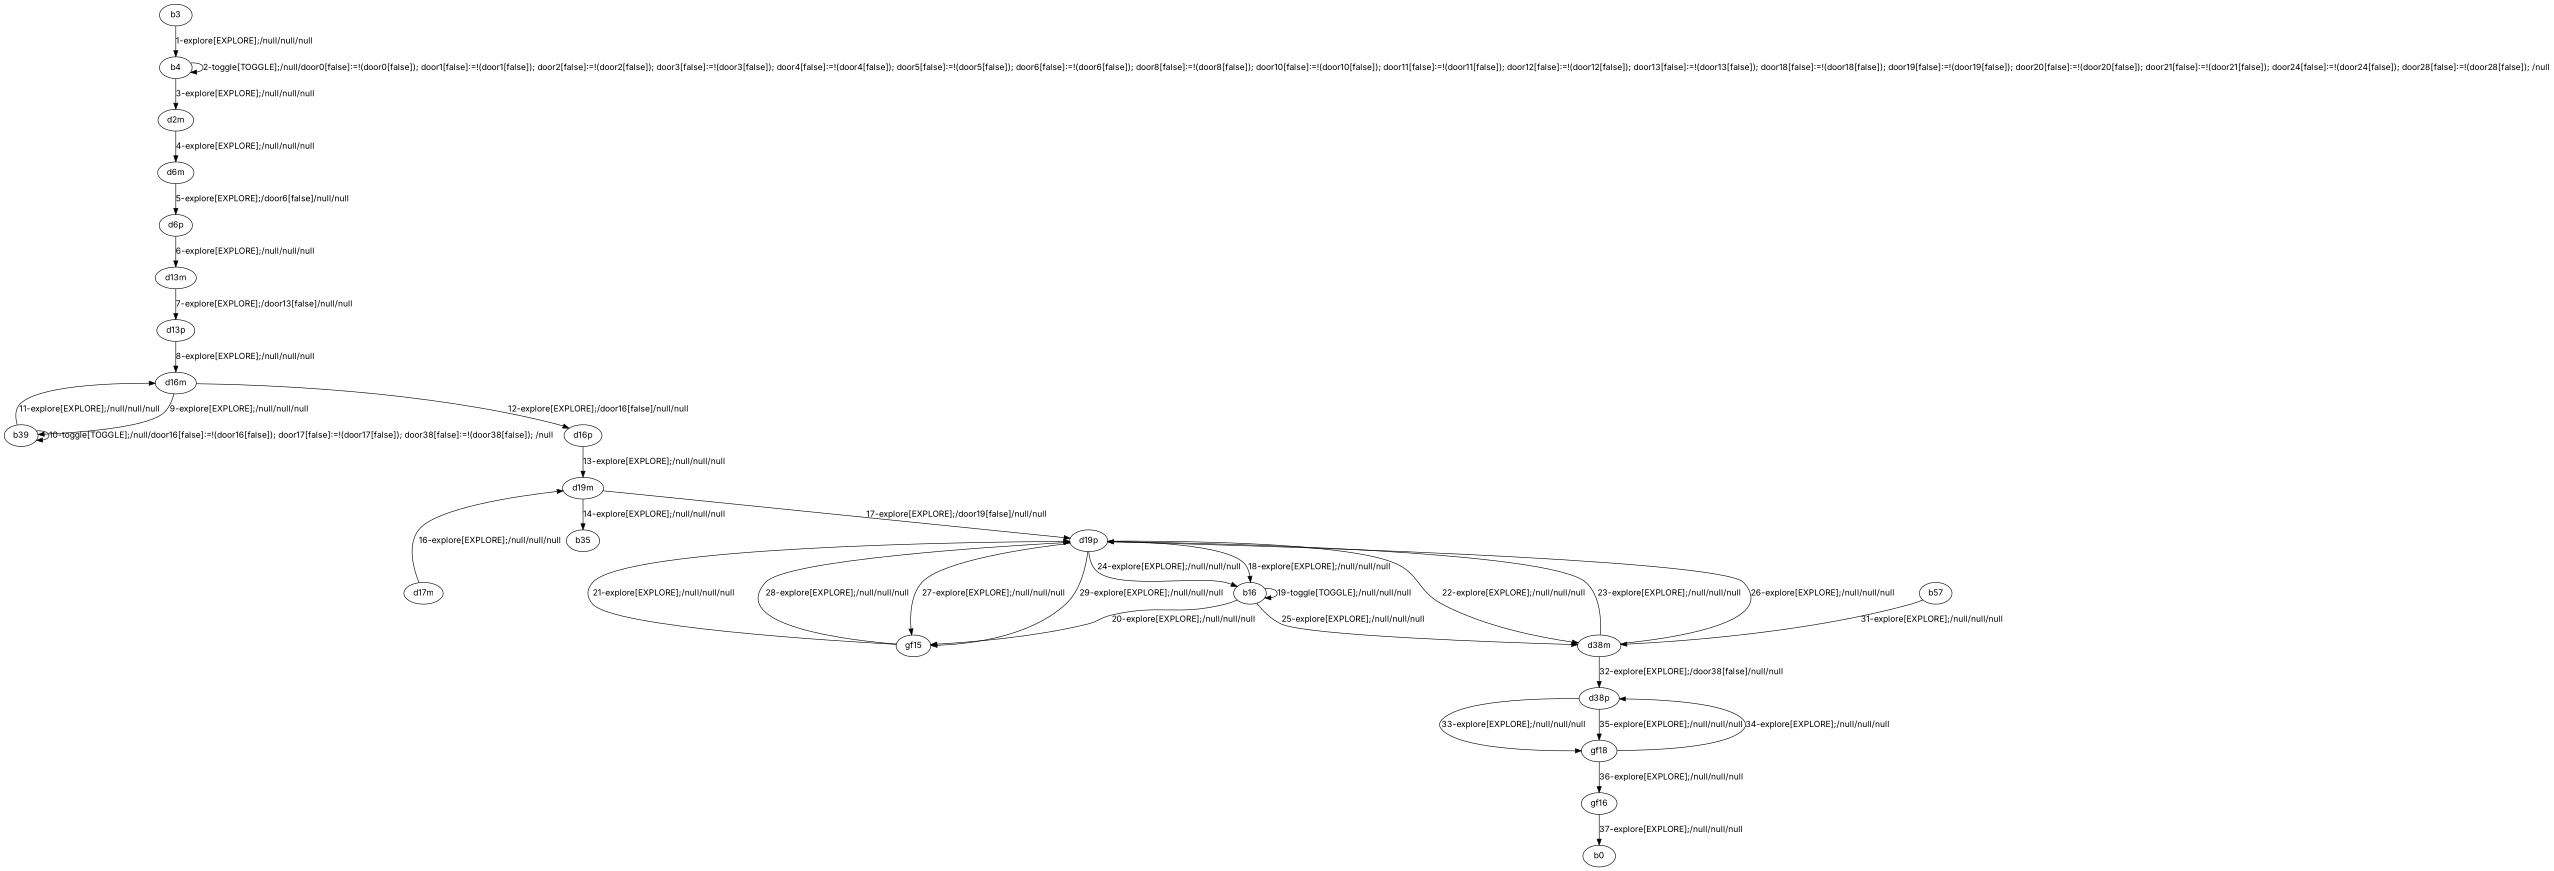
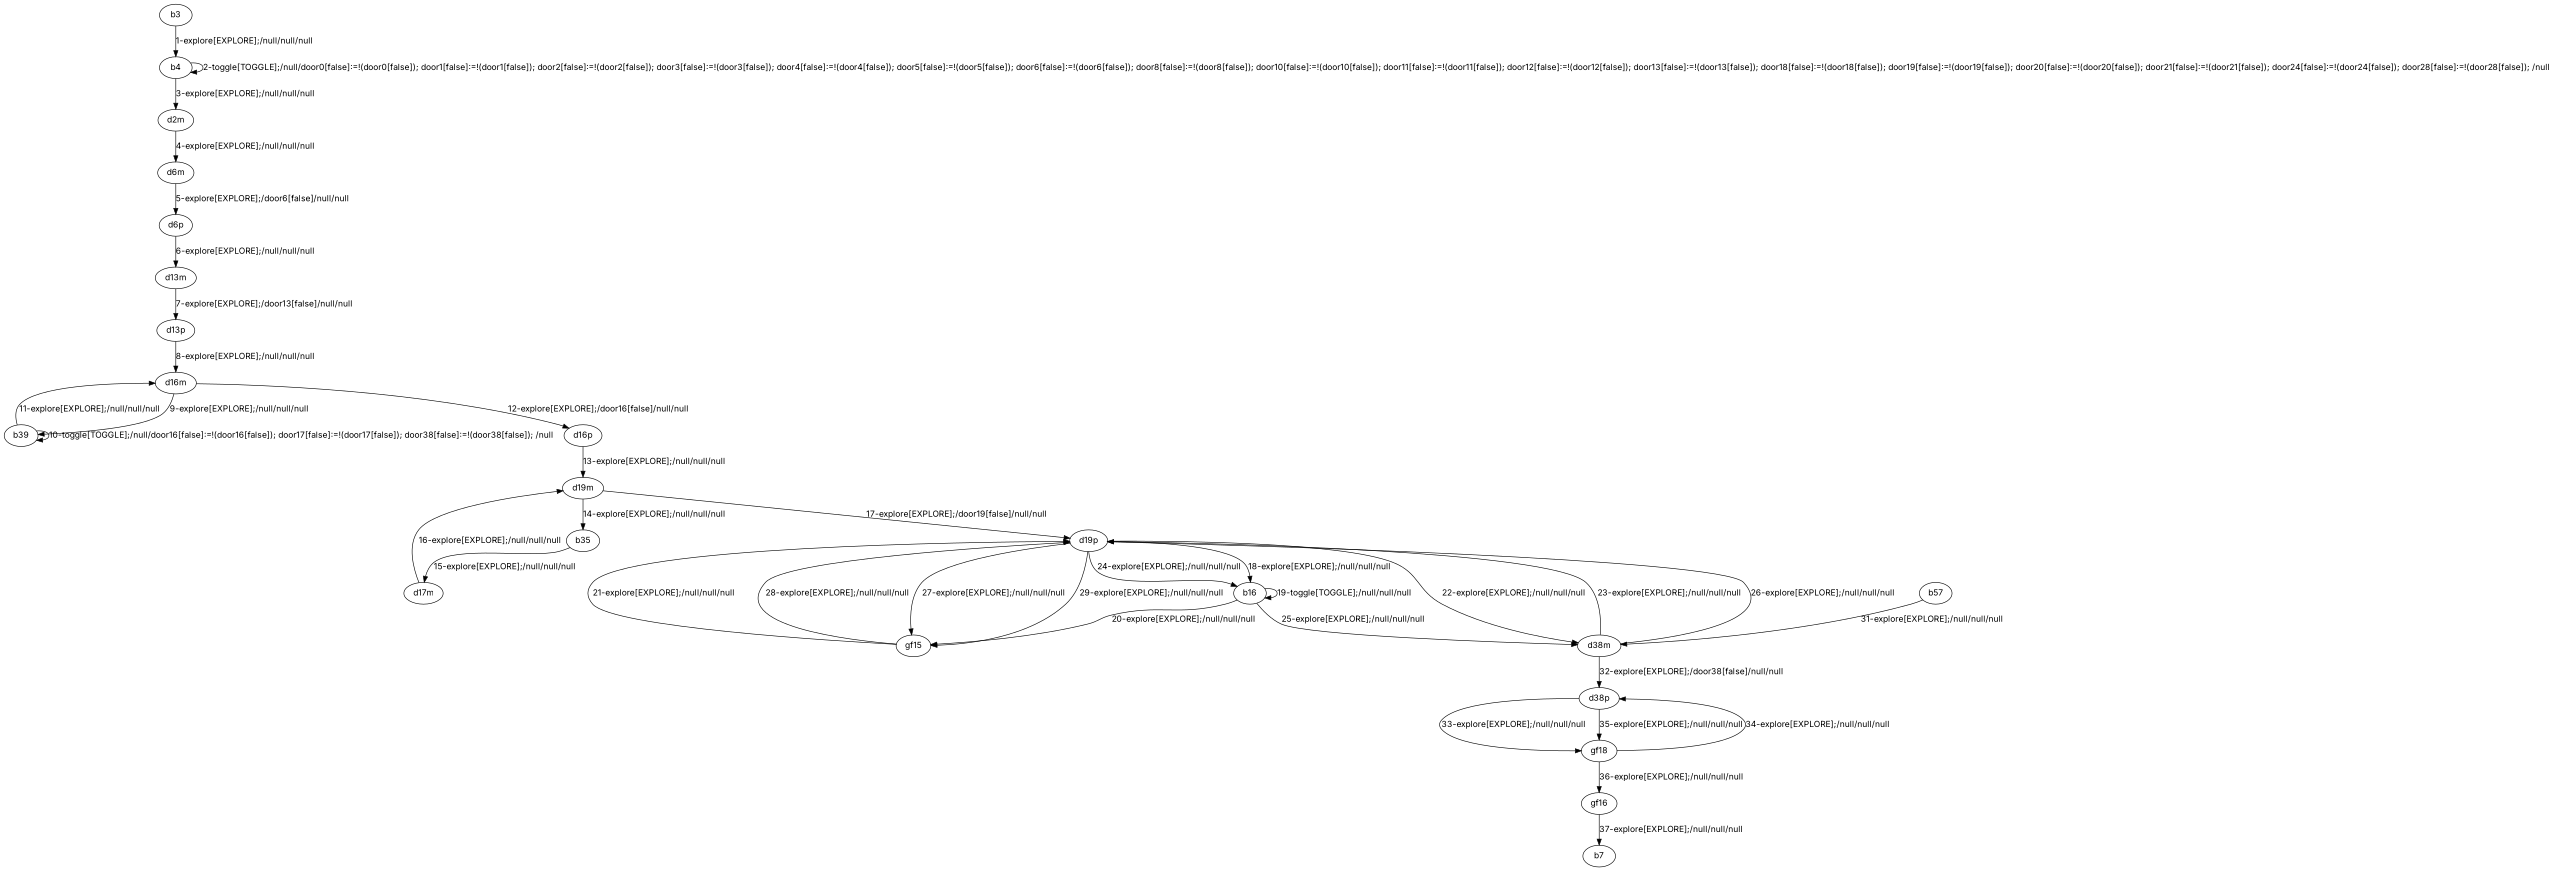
edge "b35" -> "d17m": added, label "15-explore[EXPLORE];/null/null/null"
node "b0": label "b0" -> "b7"
